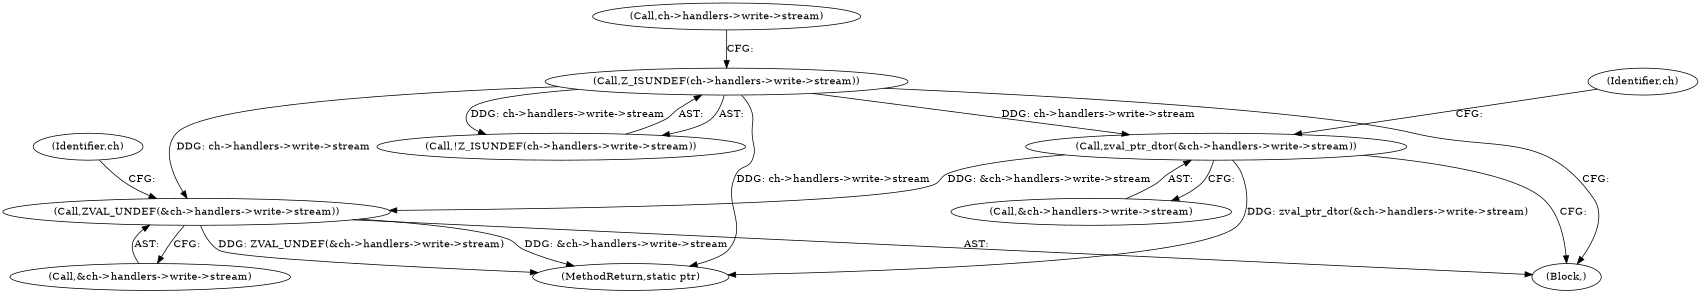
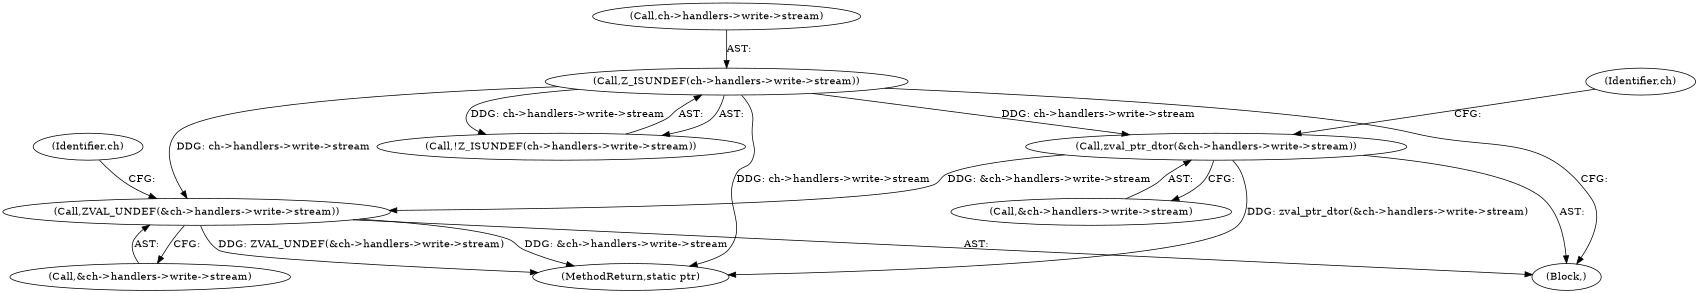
edge "(Call,ch->handlers->write->stream)" -> "(Call,Z_ISUNDEF(ch->handlers->write->stream))": label "CFG: " -> "AST: "
edge "(Call,zval_ptr_dtor(&ch->handlers->write->stream))" -> "(Block,)": label "CFG: " -> "AST: "
